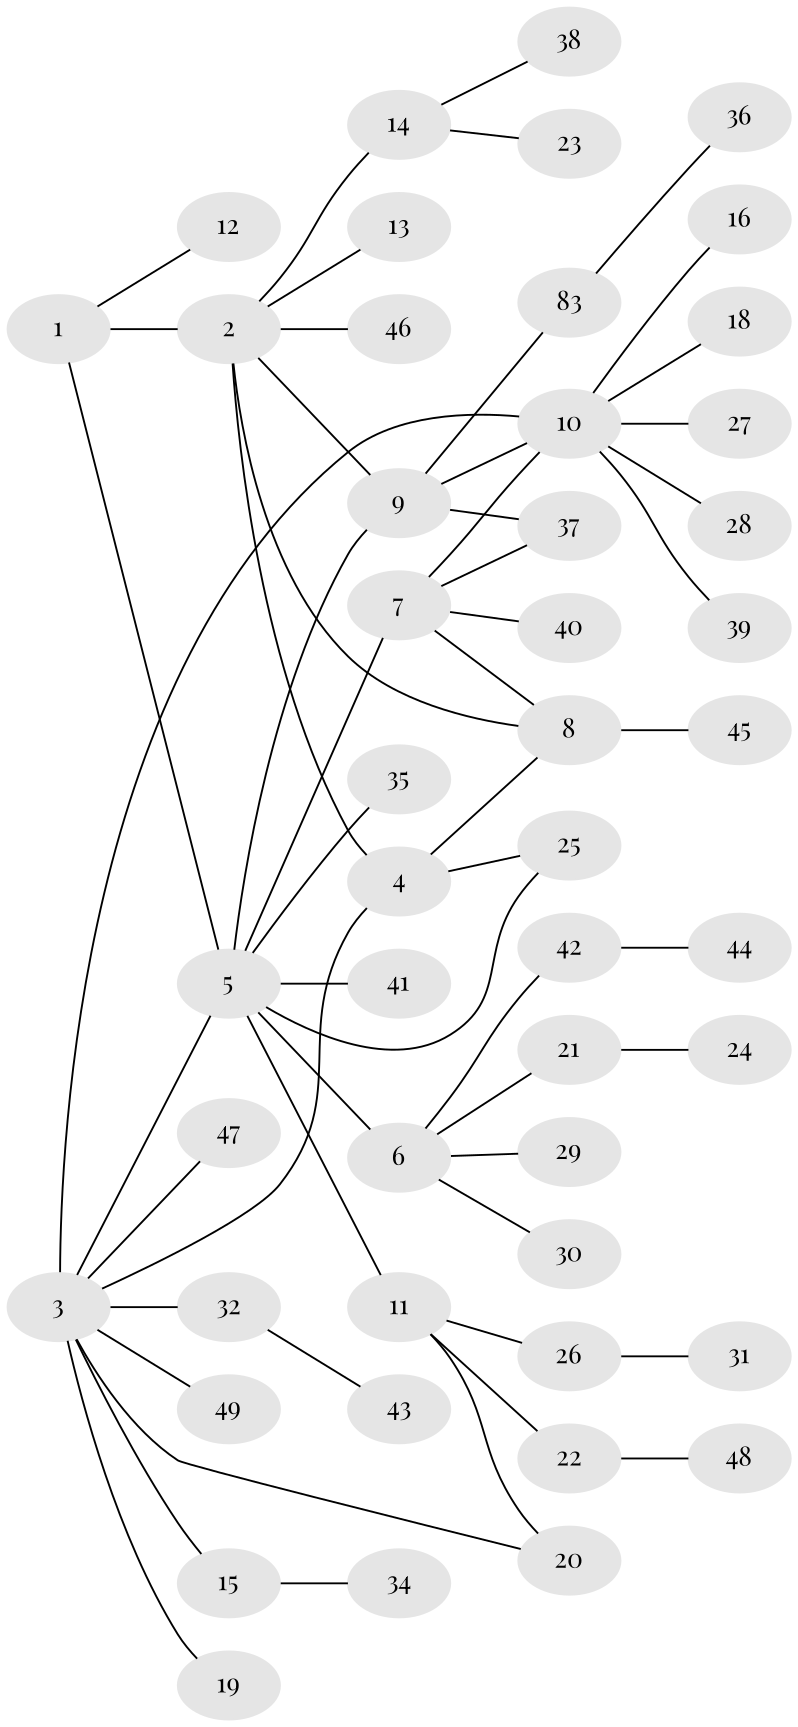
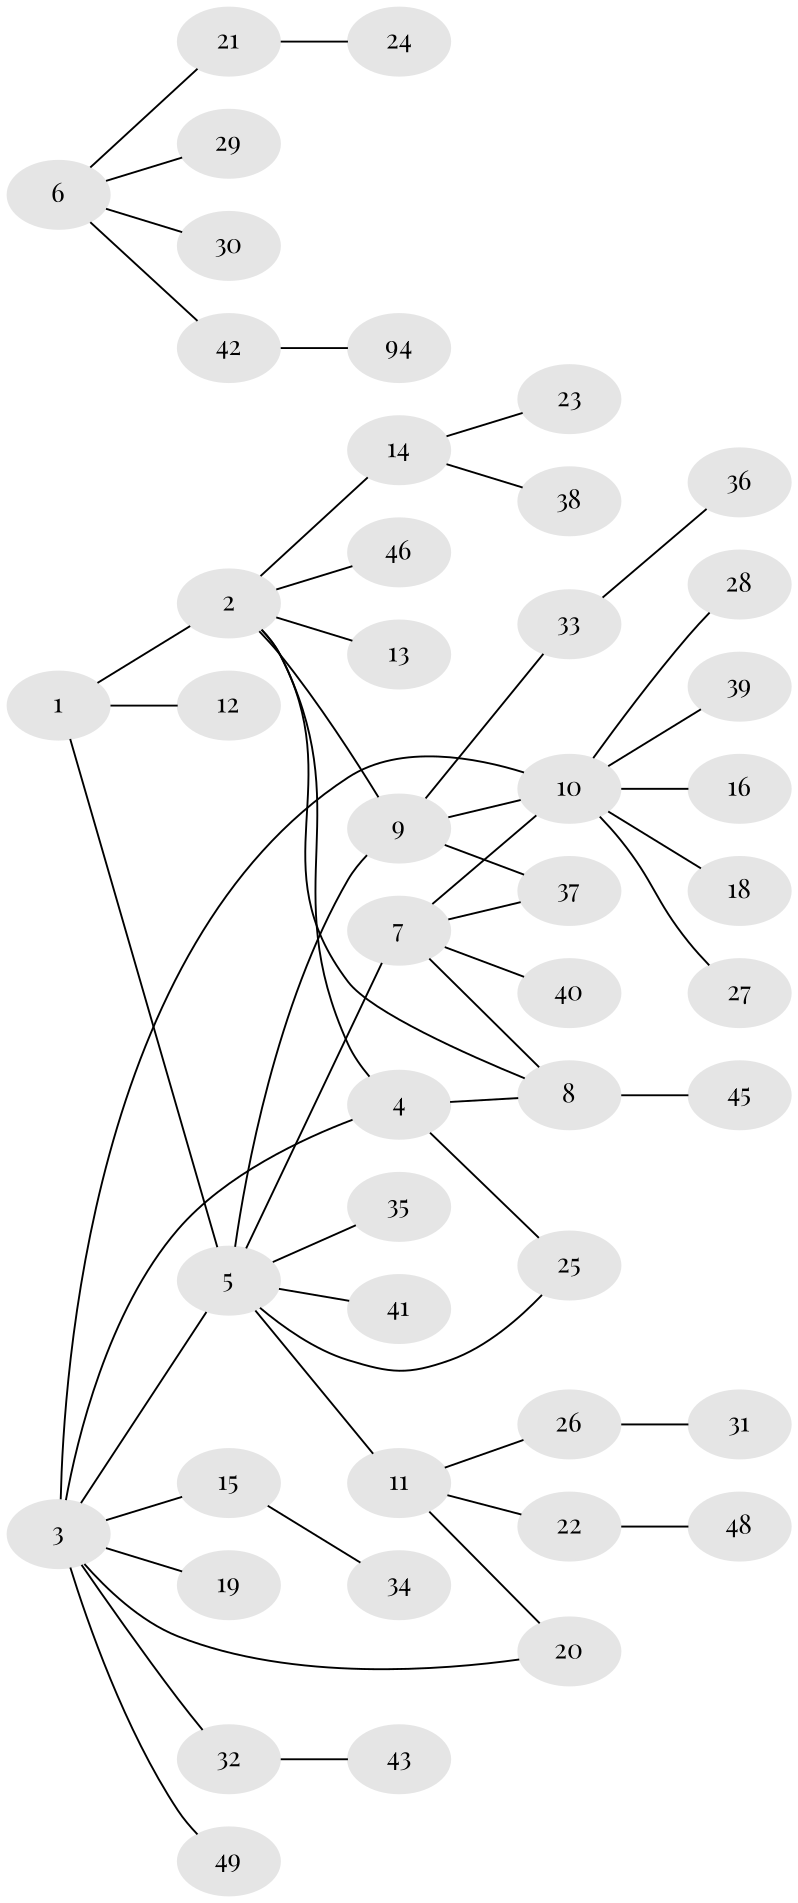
node "83": label "83" -> "33"
node "44": label "44" -> "94"
edge "5" -- "6": removed
node "47": removed
